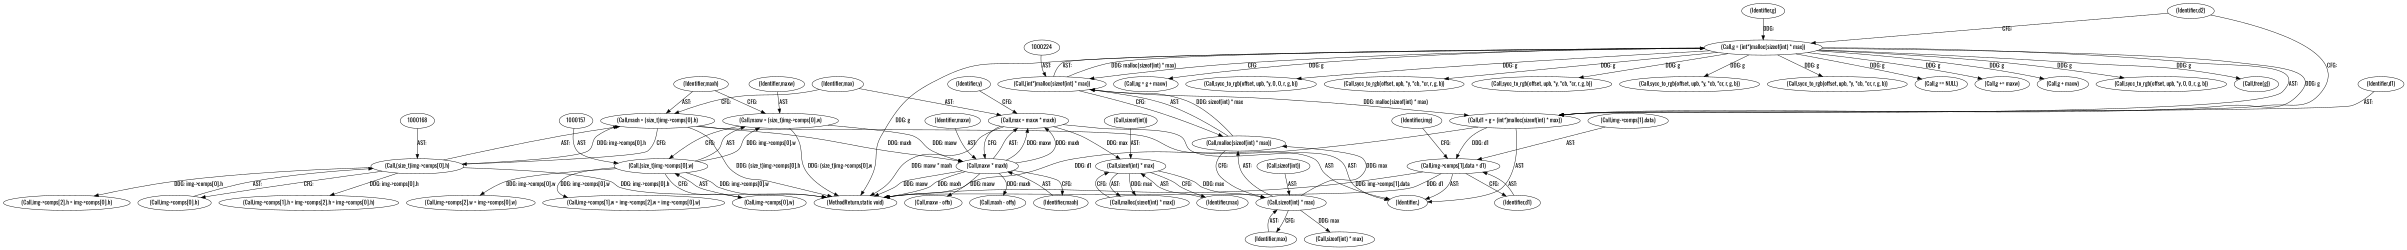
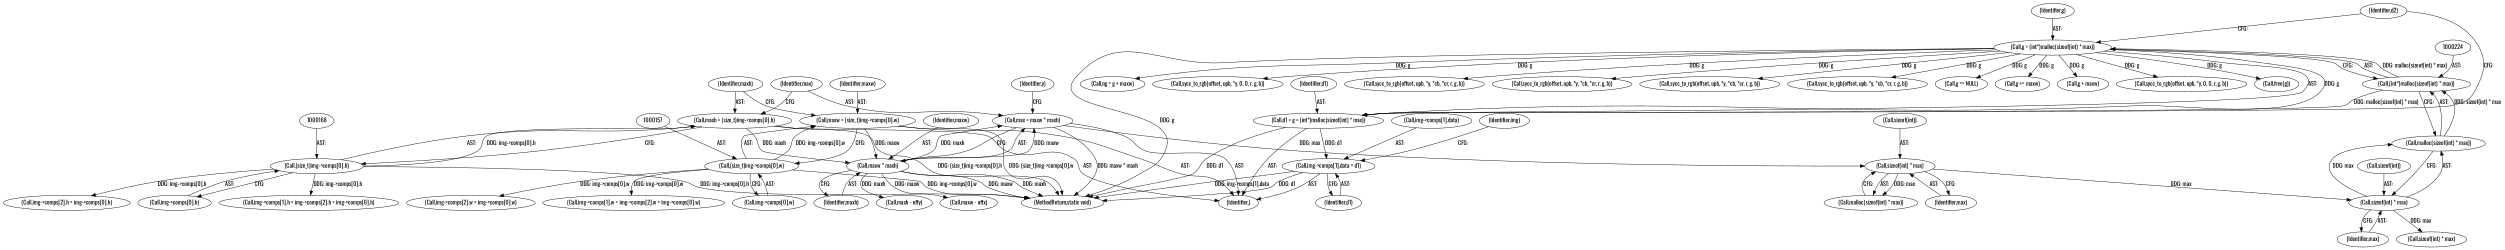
edge "(Identifier,g)" -> "(Call,g = (int*)malloc(sizeof(int) * max))": label "DDG: " -> "AST: "
edge "(Call,maxw = (size_t)img->comps[0].w)" -> "(Identifier,)": added, label "AST:"
